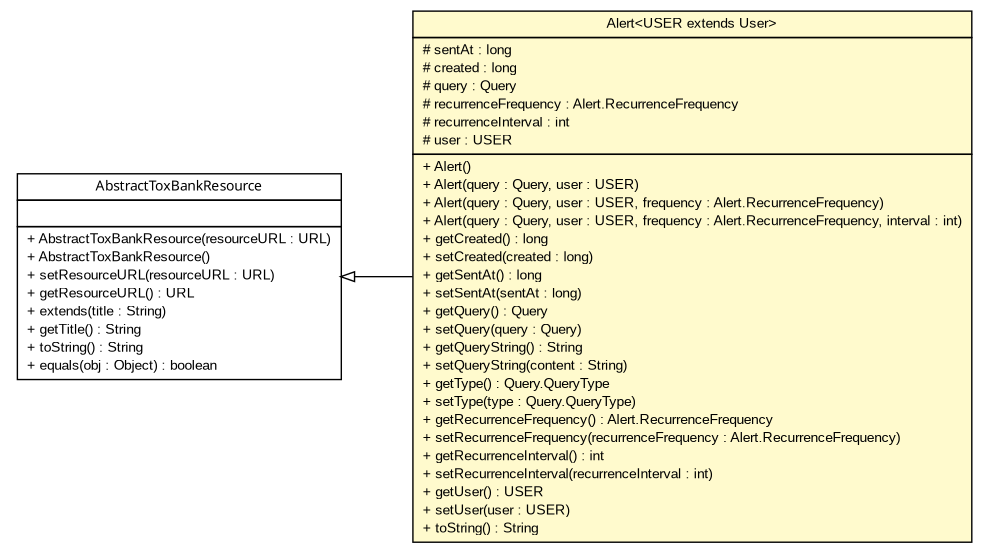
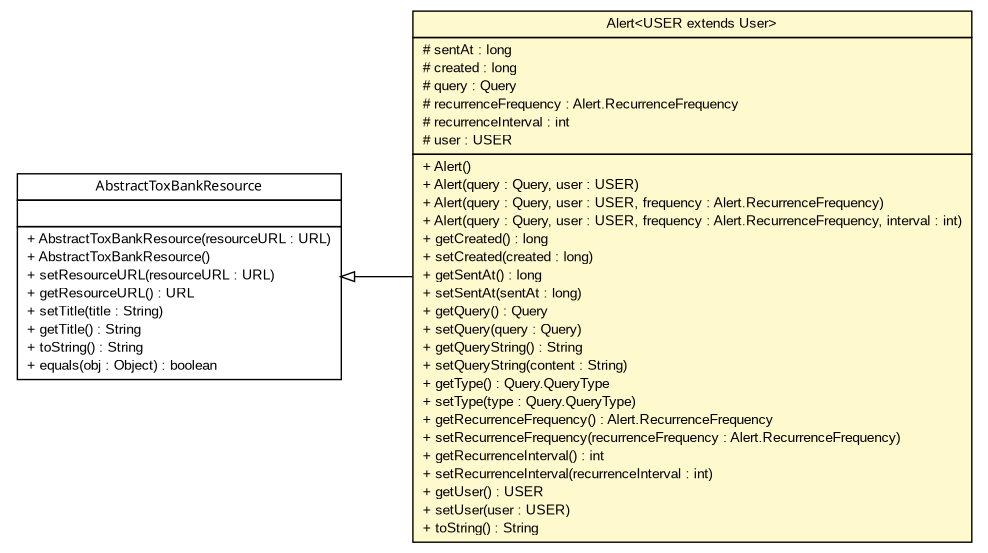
node "AbstractToxBankResource": text "+ extends(title : String)" -> "+ setTitle(title : String)"
